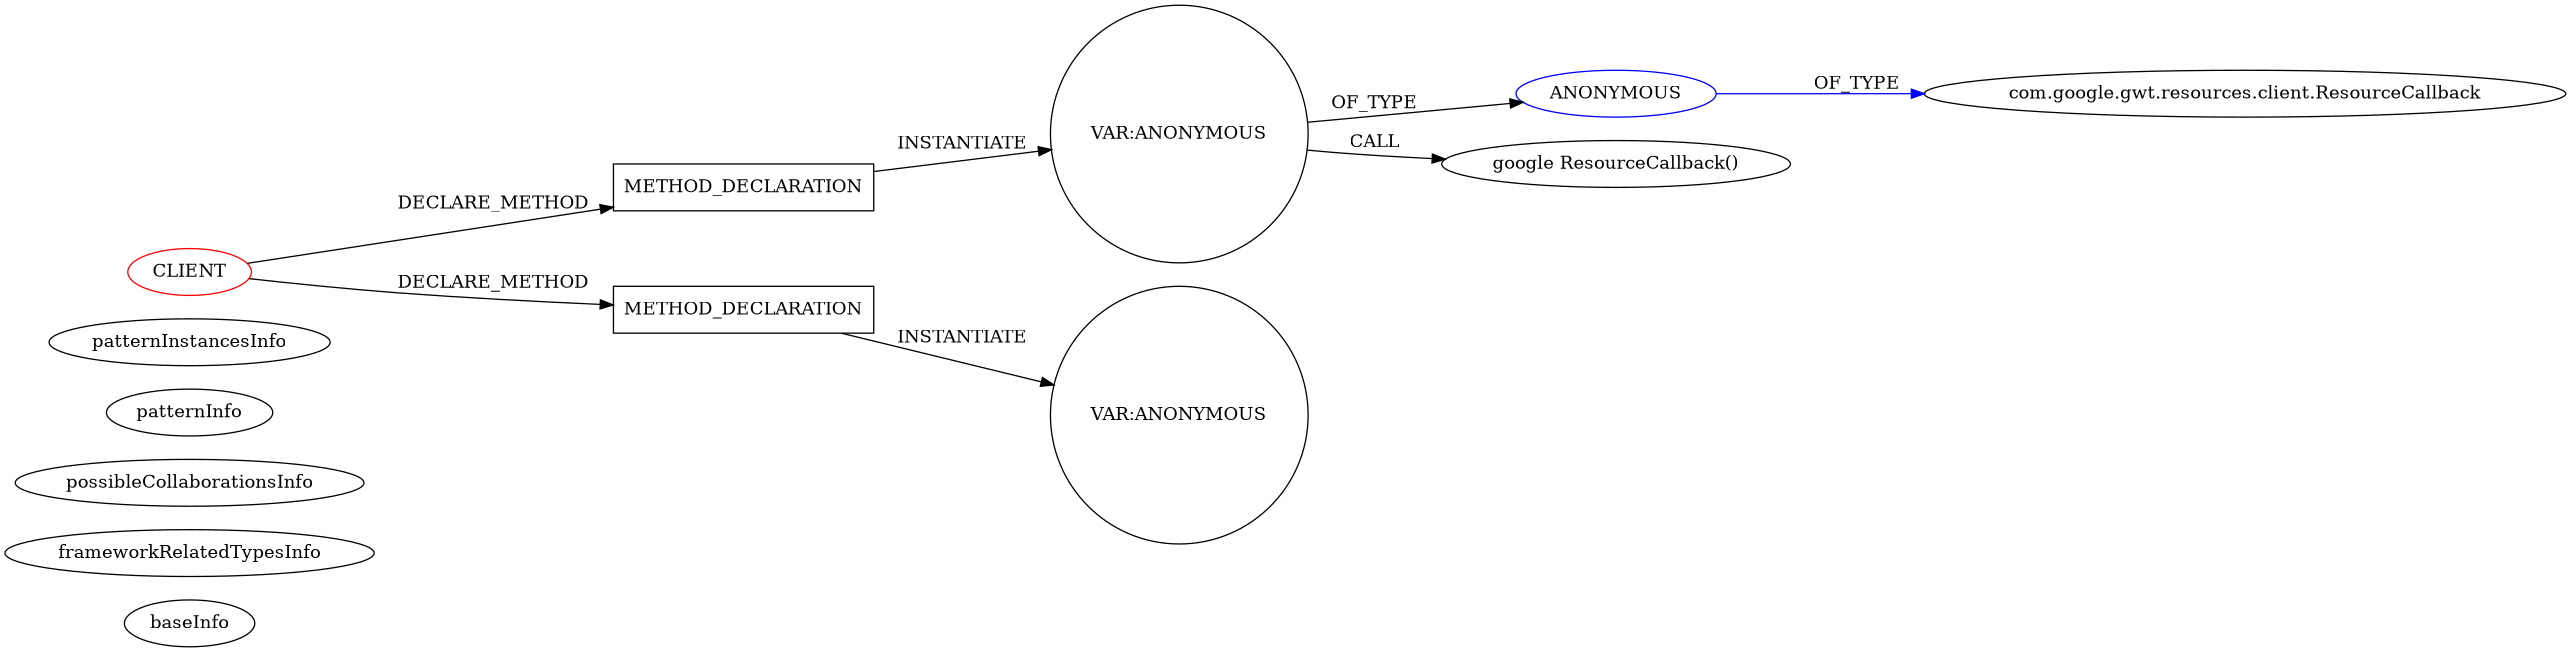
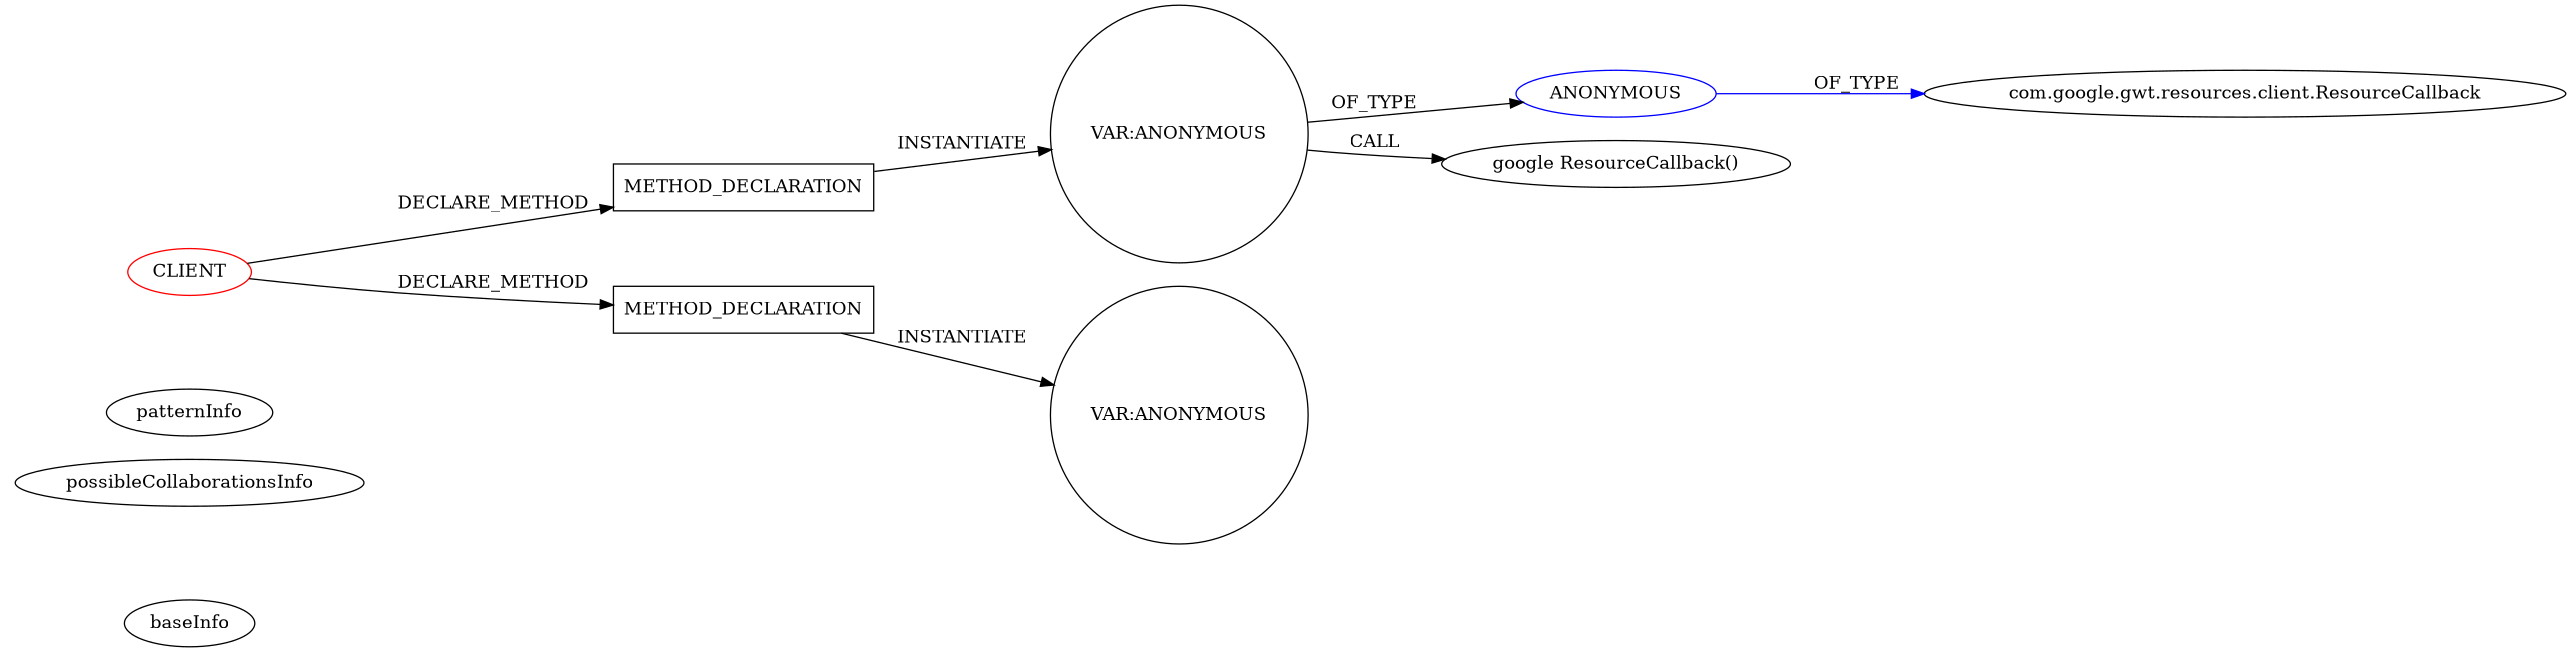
node "patternInstancesInfo": removed
node "frameworkRelatedTypesInfo": removed
